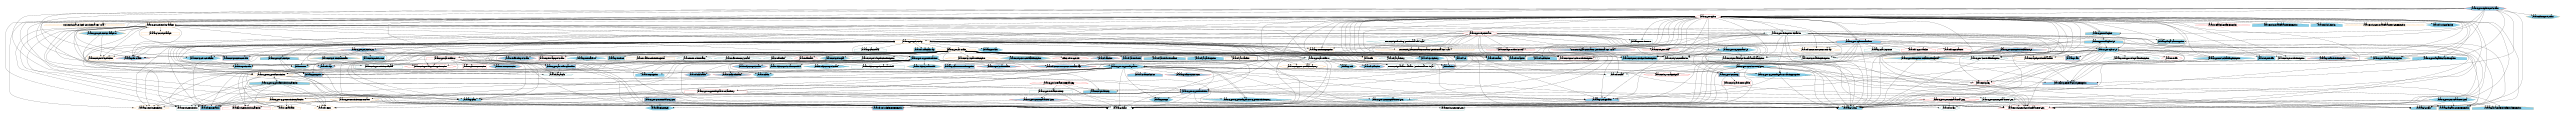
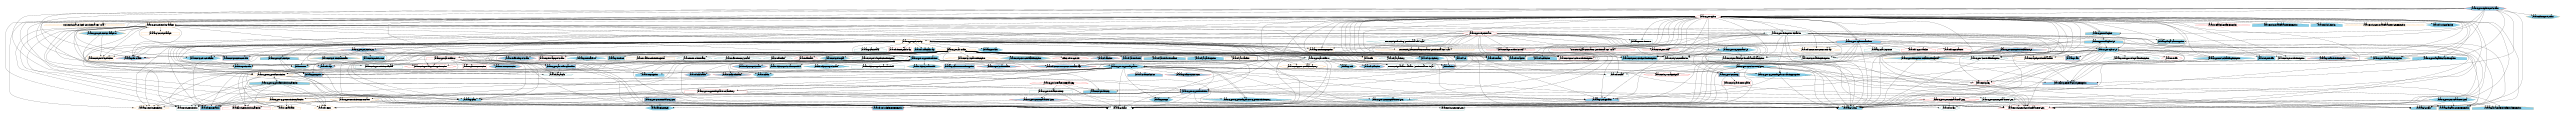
node "java.util.IdentityHashMap": added
node "sun.security.jca.GetInstance (JDK internal API (rt.jar))": fillcolor skyblue -> white
